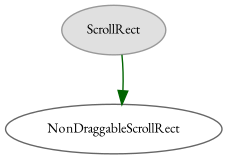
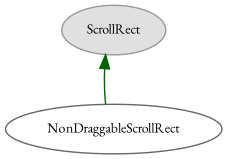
edge "ScrollRect" -> "NonDraggableScrollRect": reversed
